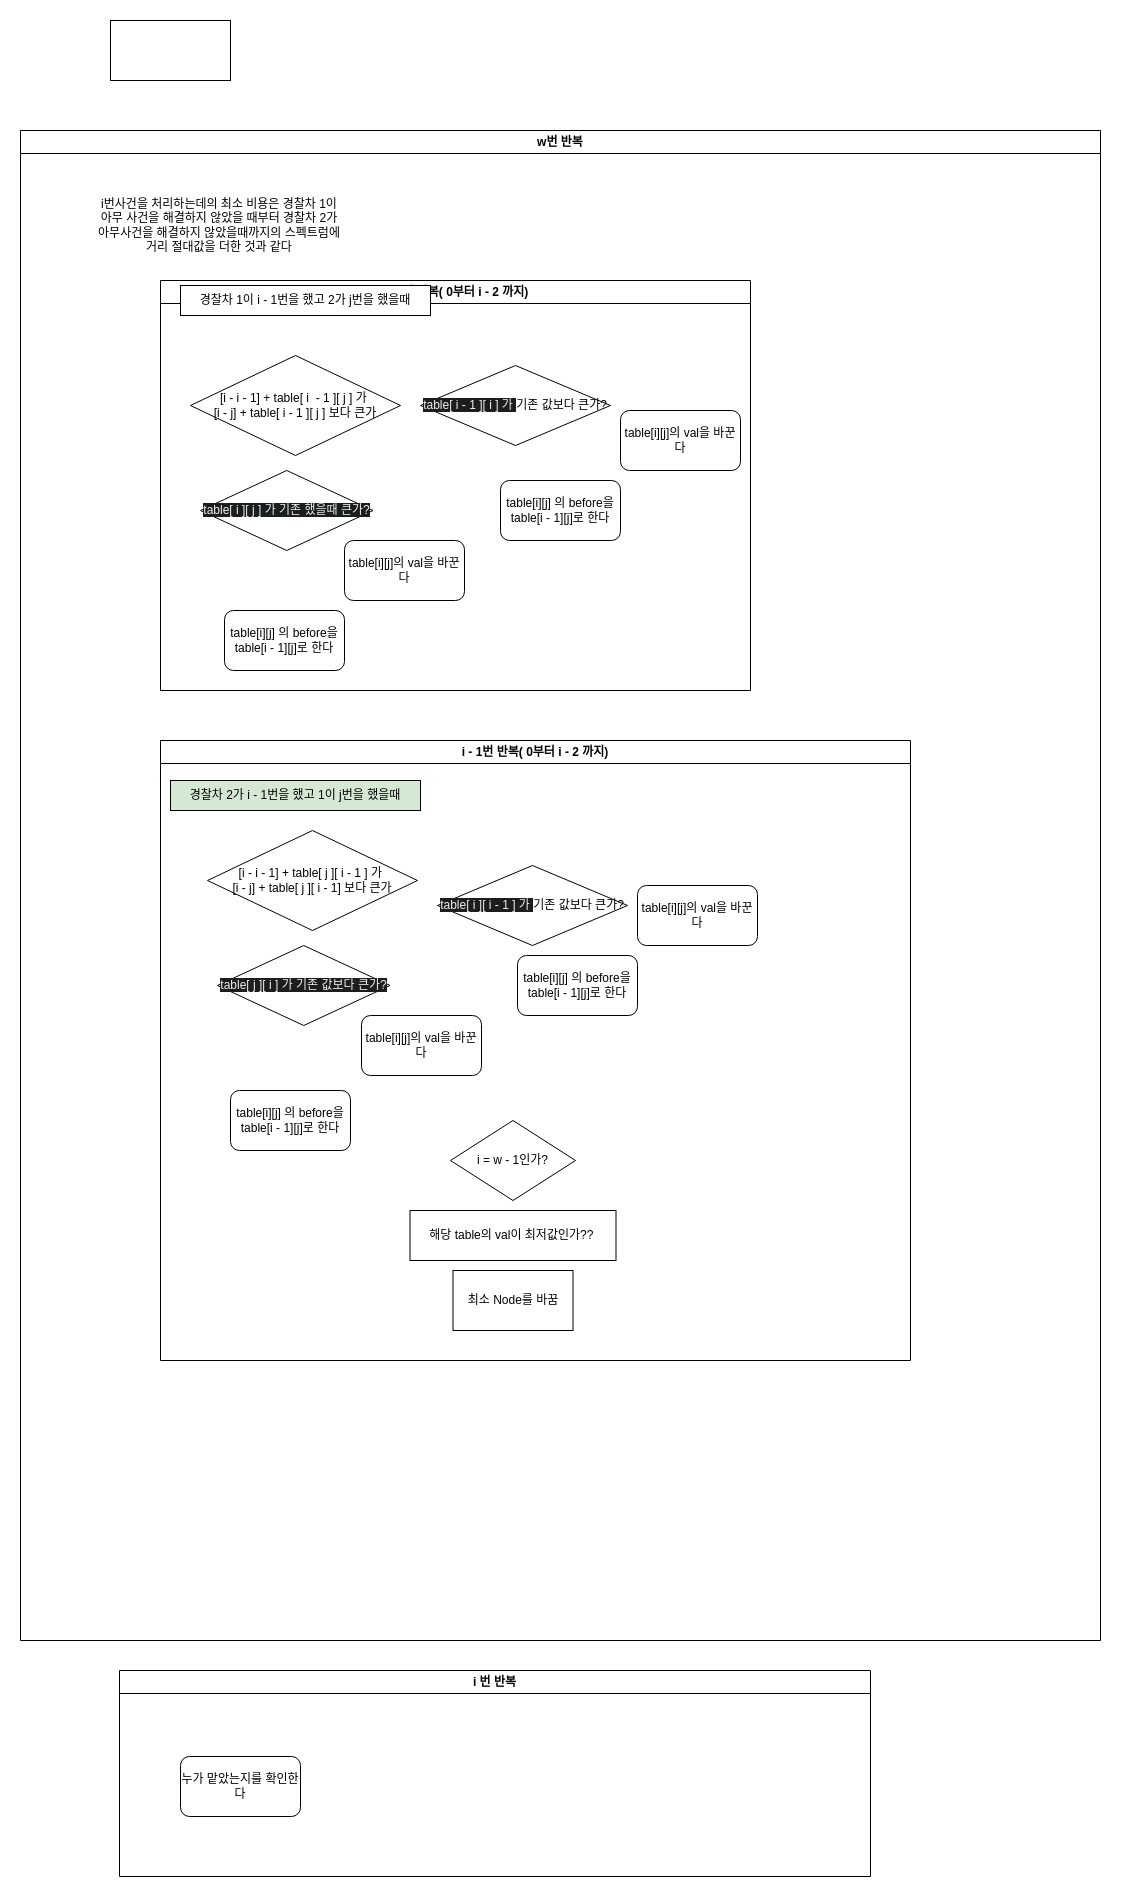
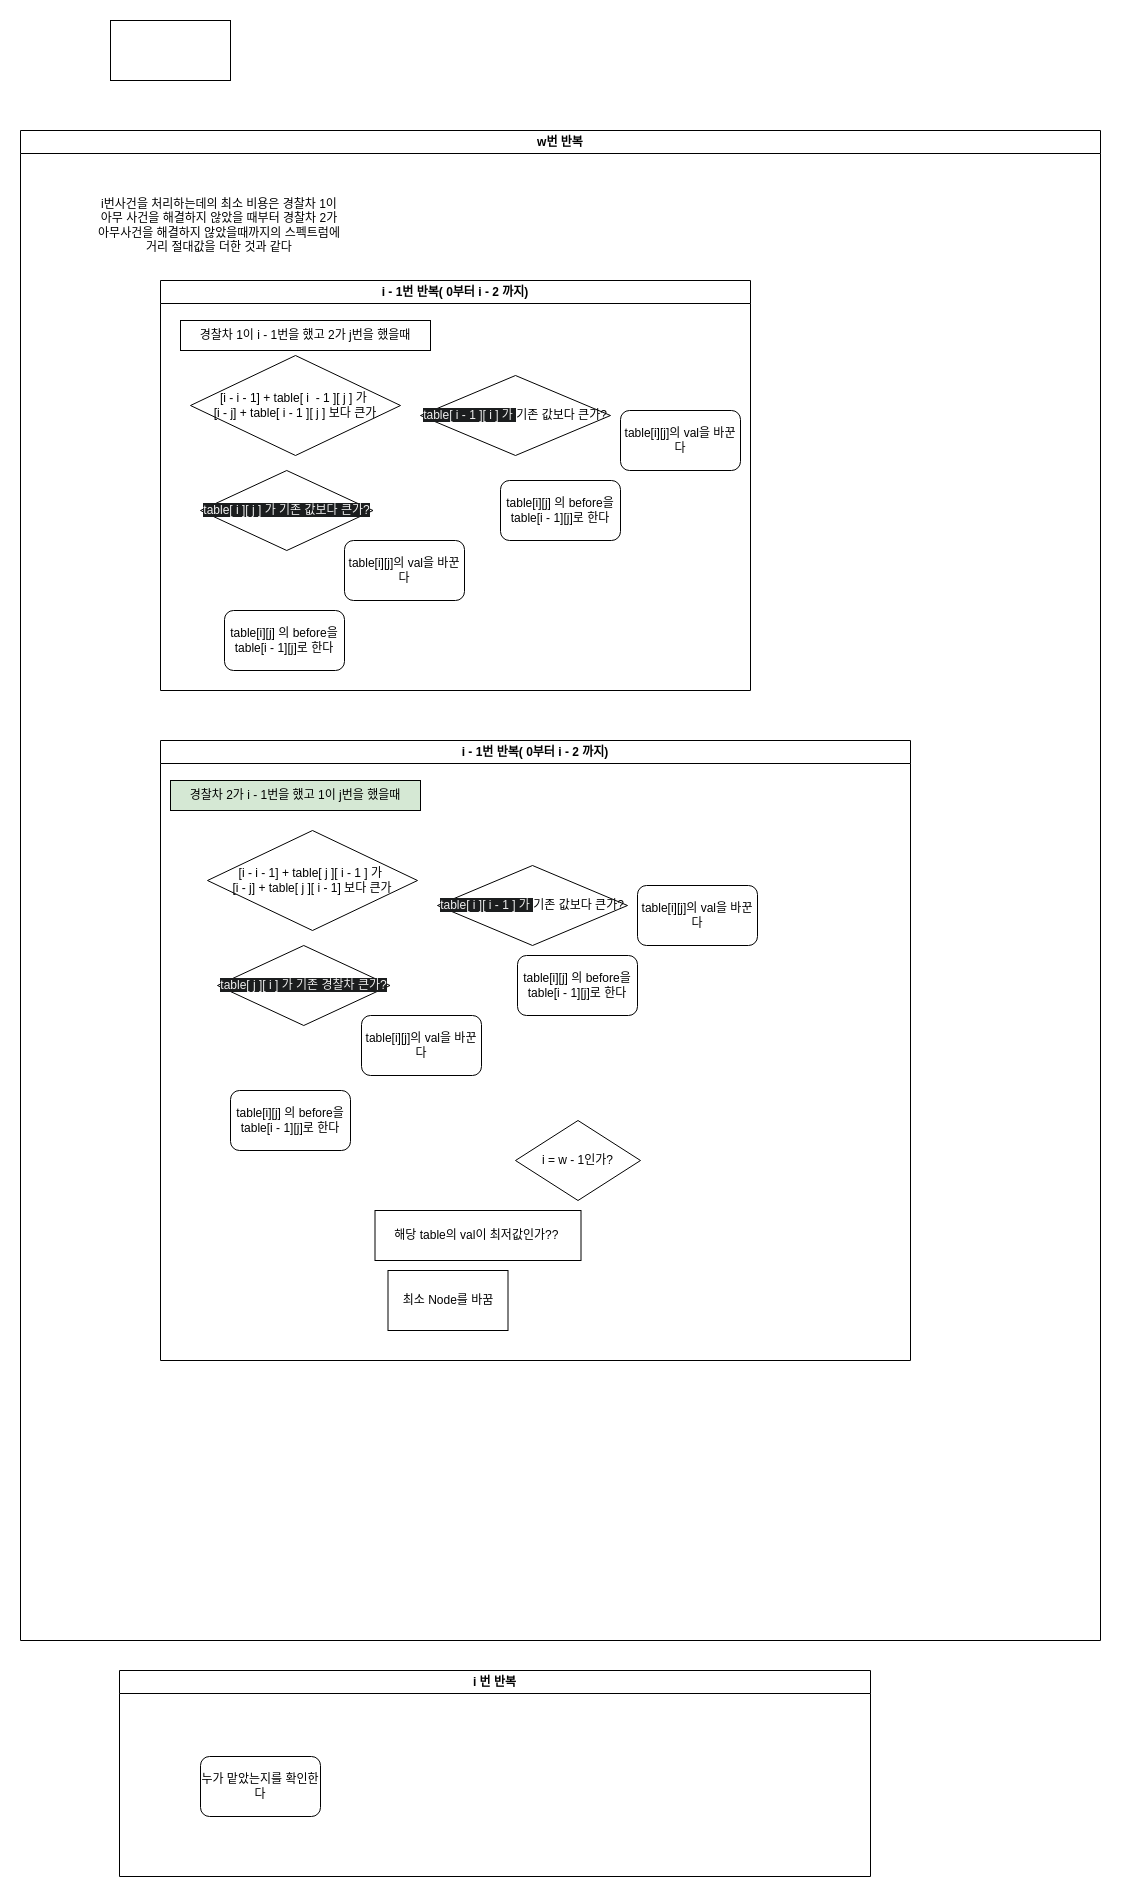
node "경찰차 1이 i - 1번을 했고 2가 j번을 했을때": moved (306, 301) -> (306, 336)
node "table[ i - 1 ][ i ] 가 기존 값보다 큰가?": moved (516, 406) -> (516, 416)
node "table[ i ][ j ] 가 기존 했을때 큰가?": label "table[ i ][ j ] 가 기존 했을때 큰가?" -> "table[ i ][ j ] 가 기존 값보다 큰가?"
node "table[ j ][ i ] 가 기존 값보다 큰가?": label "table[ j ][ i ] 가 기존 값보다 큰가?" -> "table[ j ][ i ] 가 기존 경찰차 큰가?"
node "i = w - 1인가?": moved (513, 1161) -> (578, 1161)
node "해당 table의 val이 최저값인가??": moved (513, 1236) -> (478, 1236)
node "최소 Node를 바꿈": moved (513, 1301) -> (448, 1301)
node "누가 맡았는지를 확인한다": moved (241, 1787) -> (261, 1787)
